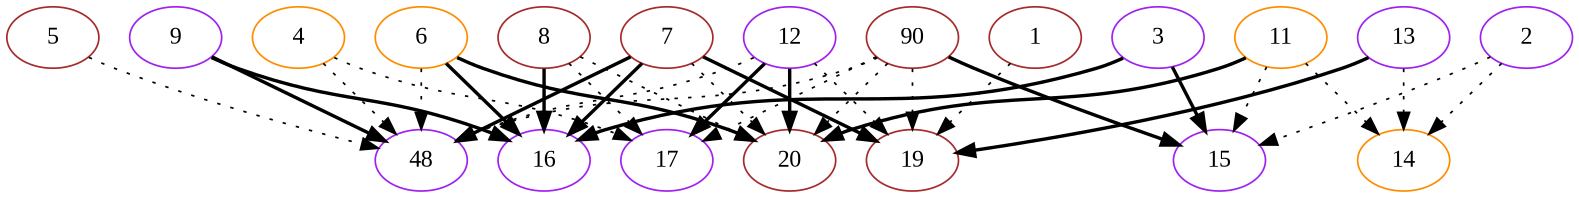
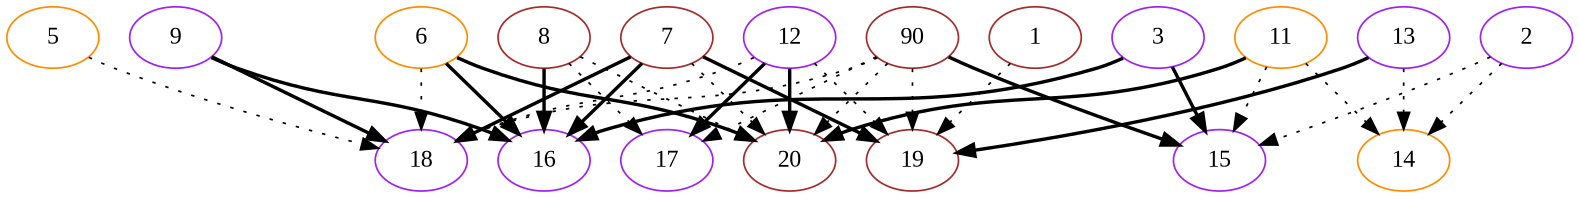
node "5": color brown -> darkorange
node "4": removed
node "48": label "48" -> "18"
